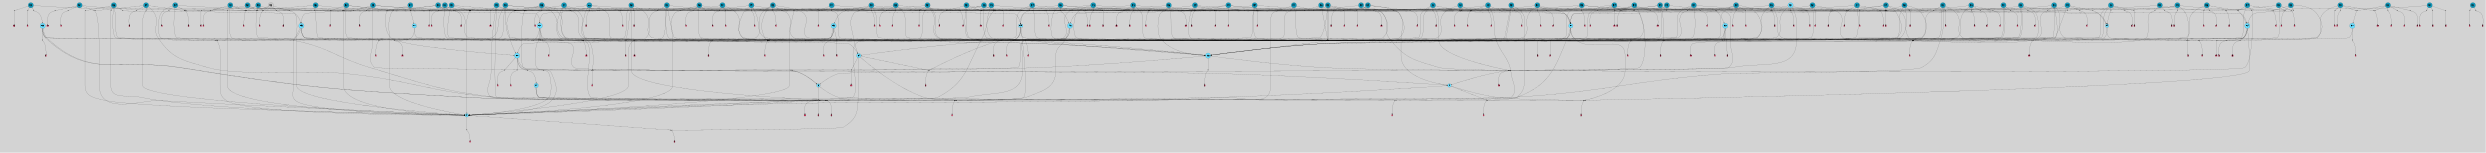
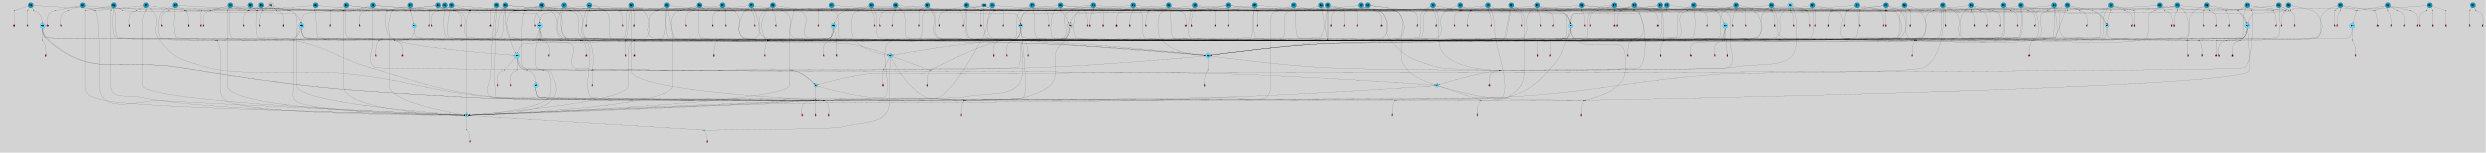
node "T558": shape circle -> box
node "T423": fillcolor #66ddff -> #cccccc
